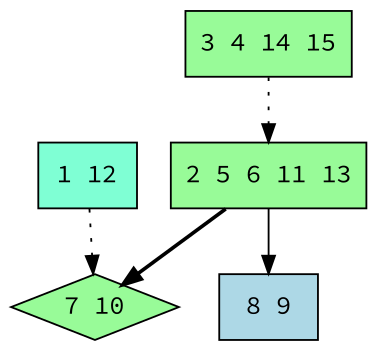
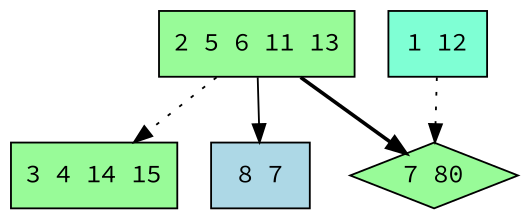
edge "3 4 14 15" -> "2 5 6 11 13": reversed
node "7 10": label "7 10" -> "7 80"
node "8 9": label "8 9" -> "8 7"
